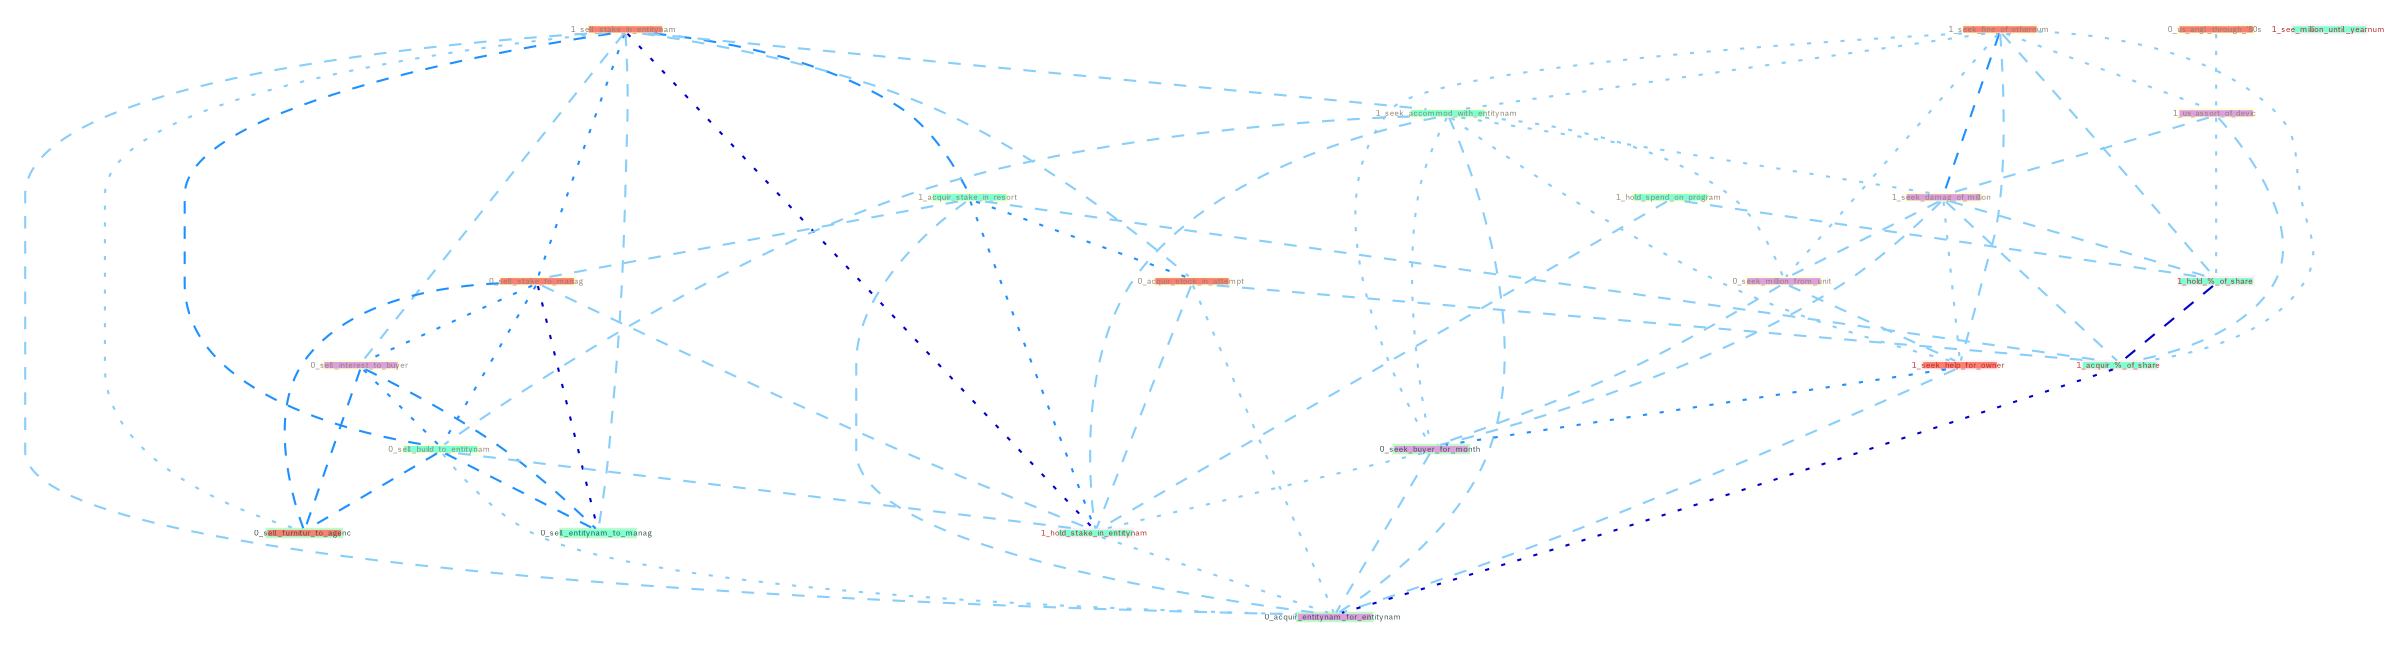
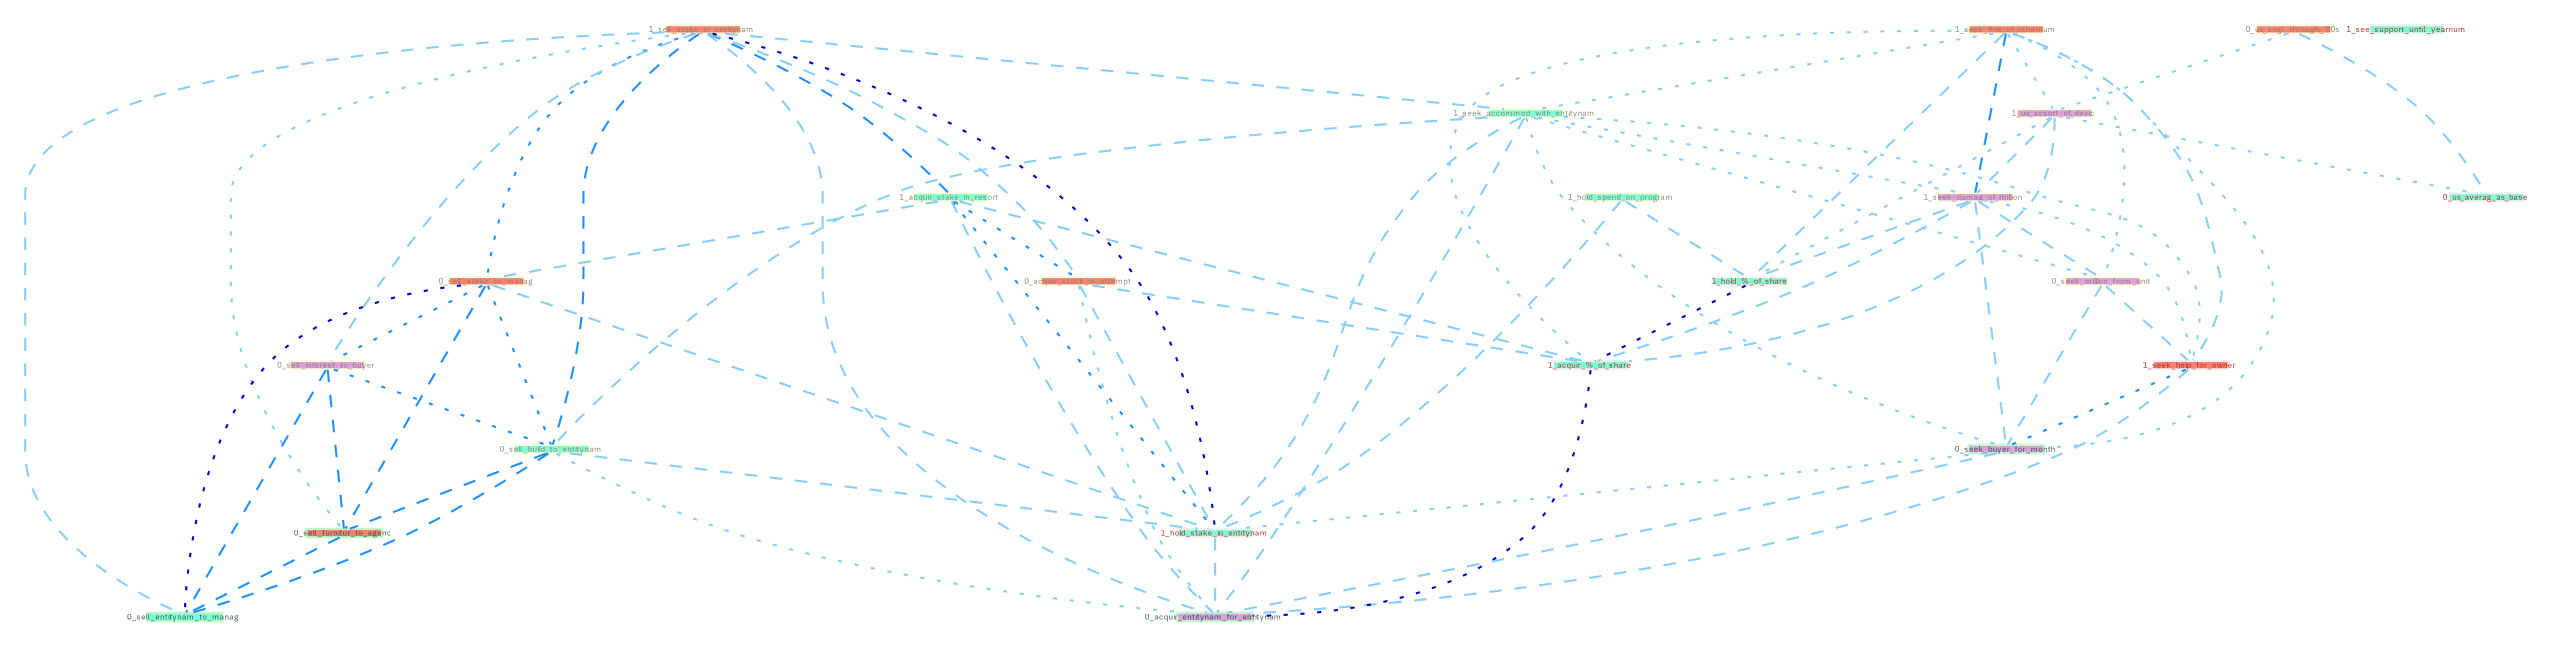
node "1_see_million_until_yearnum": label "1_see_million_until_yearnum" -> "1_see_support_until_yearnum"
node "0_us_averag_as_base": added
edge "1_hold_%_of_share" -- "1_acquir_%_of_share": style dashed -> dotted
edge "0_sell_furnitur_to_agenc" -- "0_sell_entitynam_to_manag": added
edge "1_hold_stake_in_entitynam" -- "0_acquir_entitynam_for_entitynam": style dotted -> dashed
